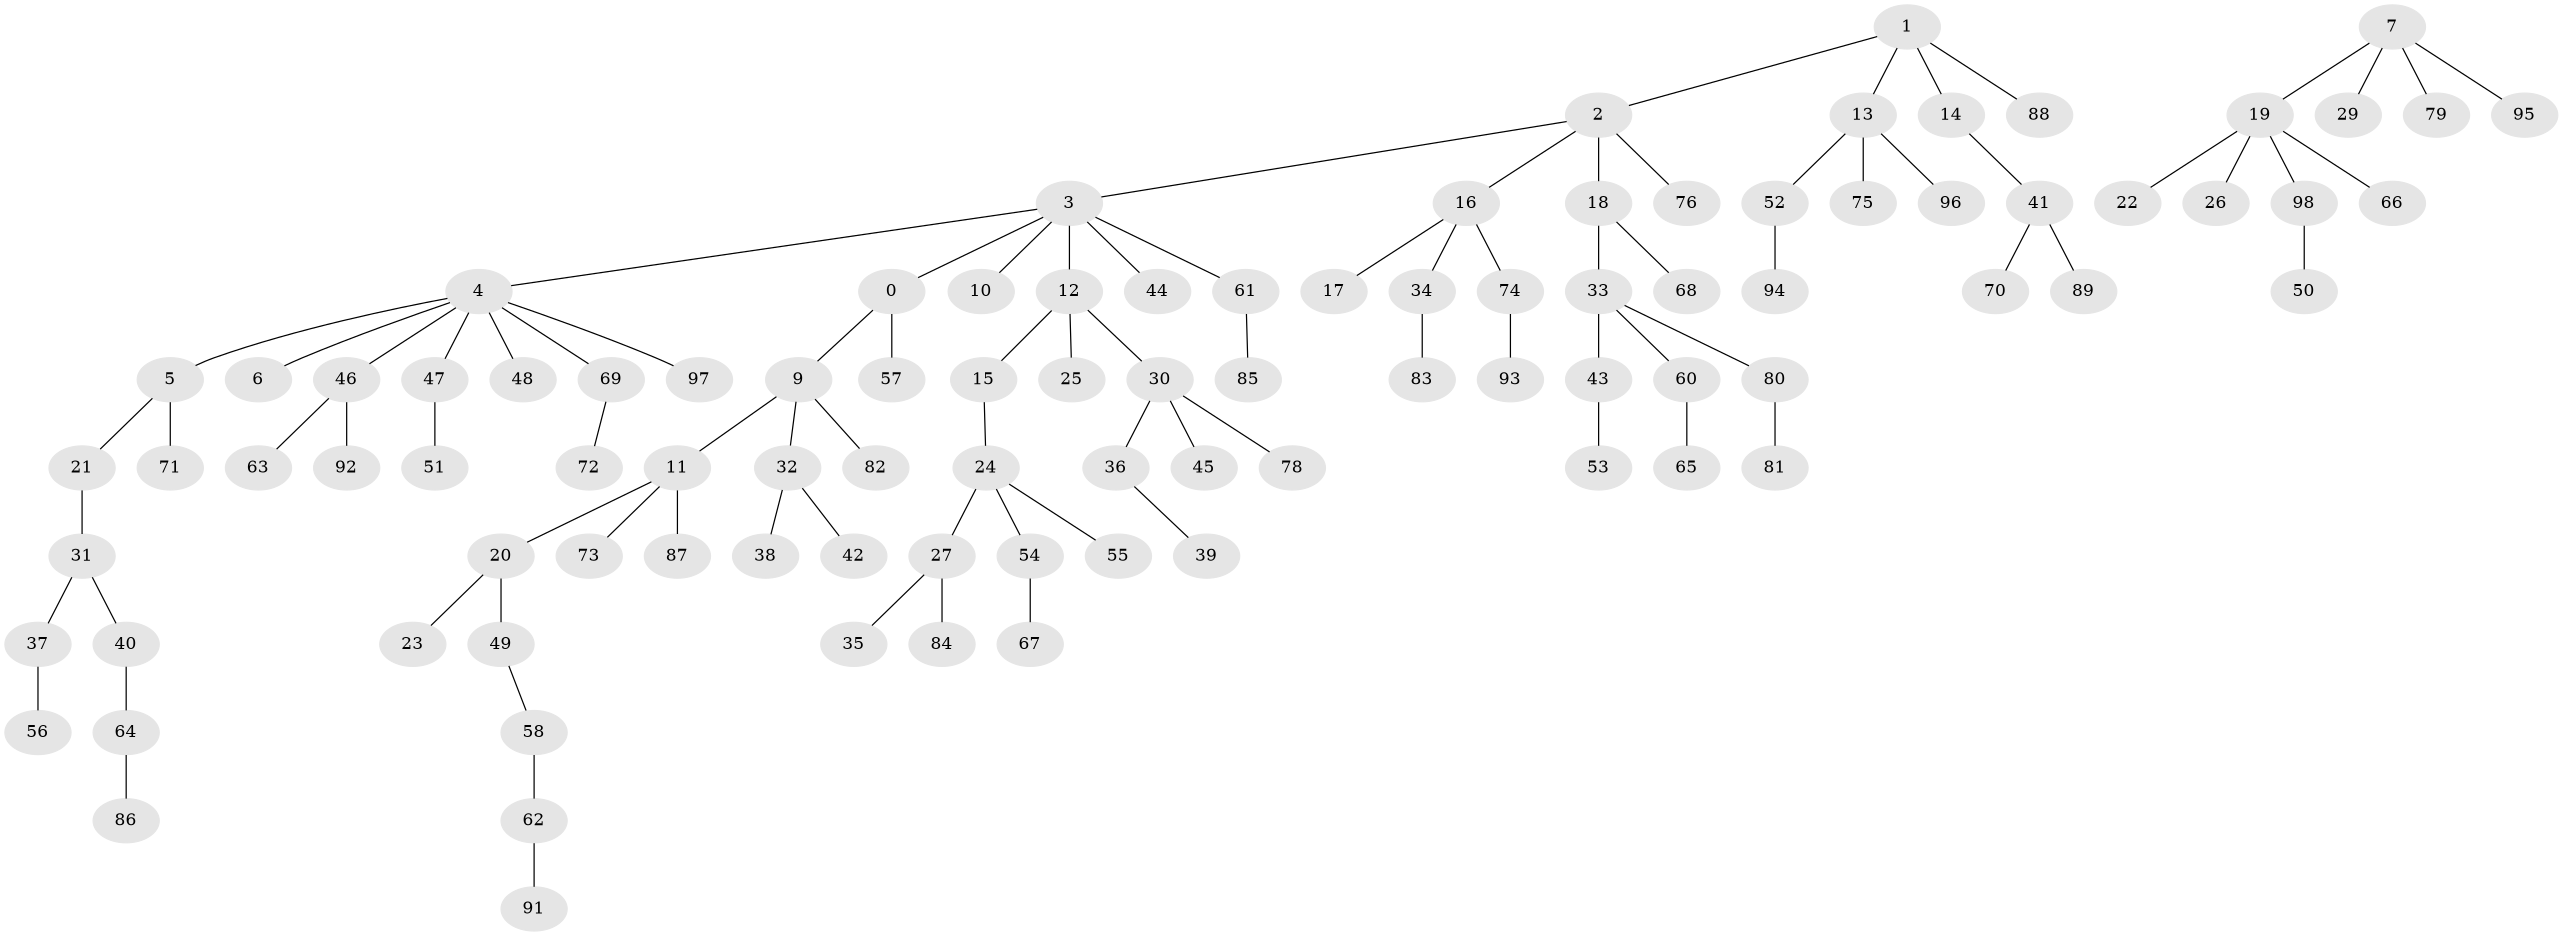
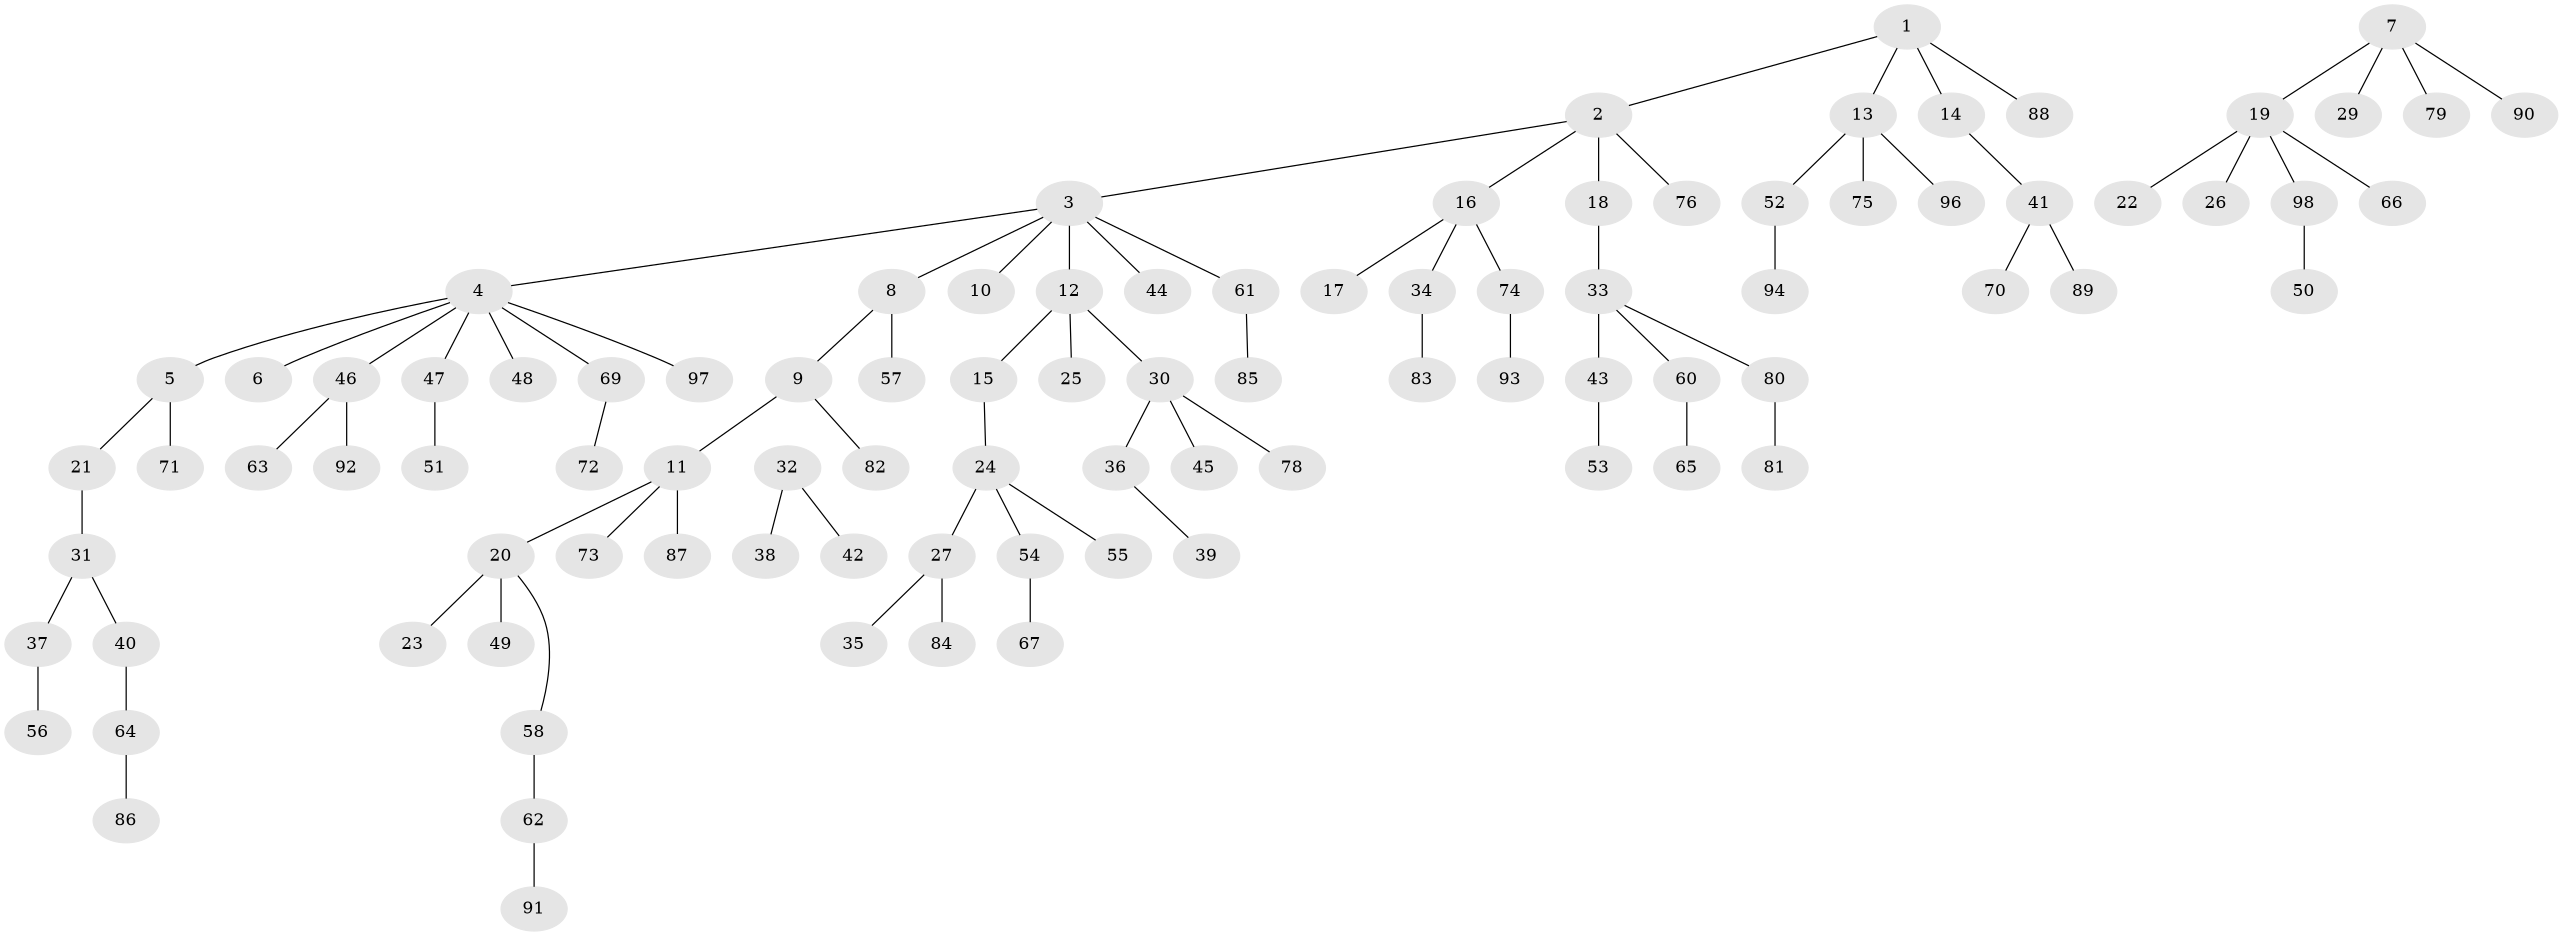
node "95": label "95" -> "90"
node "0": label "0" -> "8"
node "68": removed
edge "9" -- "32": removed
edge "49" -- "58": now "20" -- "58"
